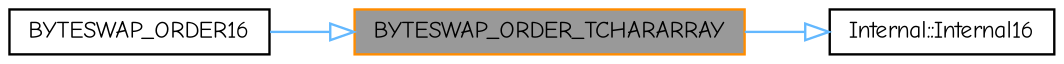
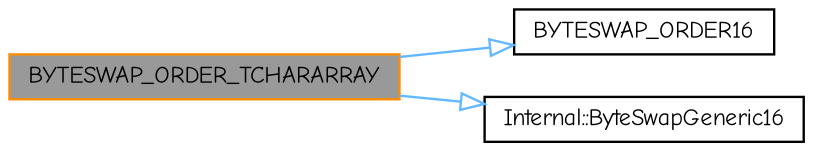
edge "BYTESWAP_ORDER16" -> "BYTESWAP_ORDER_TCHARARRAY": reversed
node "Internal::Internal16": label "Internal::Internal16" -> "Internal::ByteSwapGeneric16"
